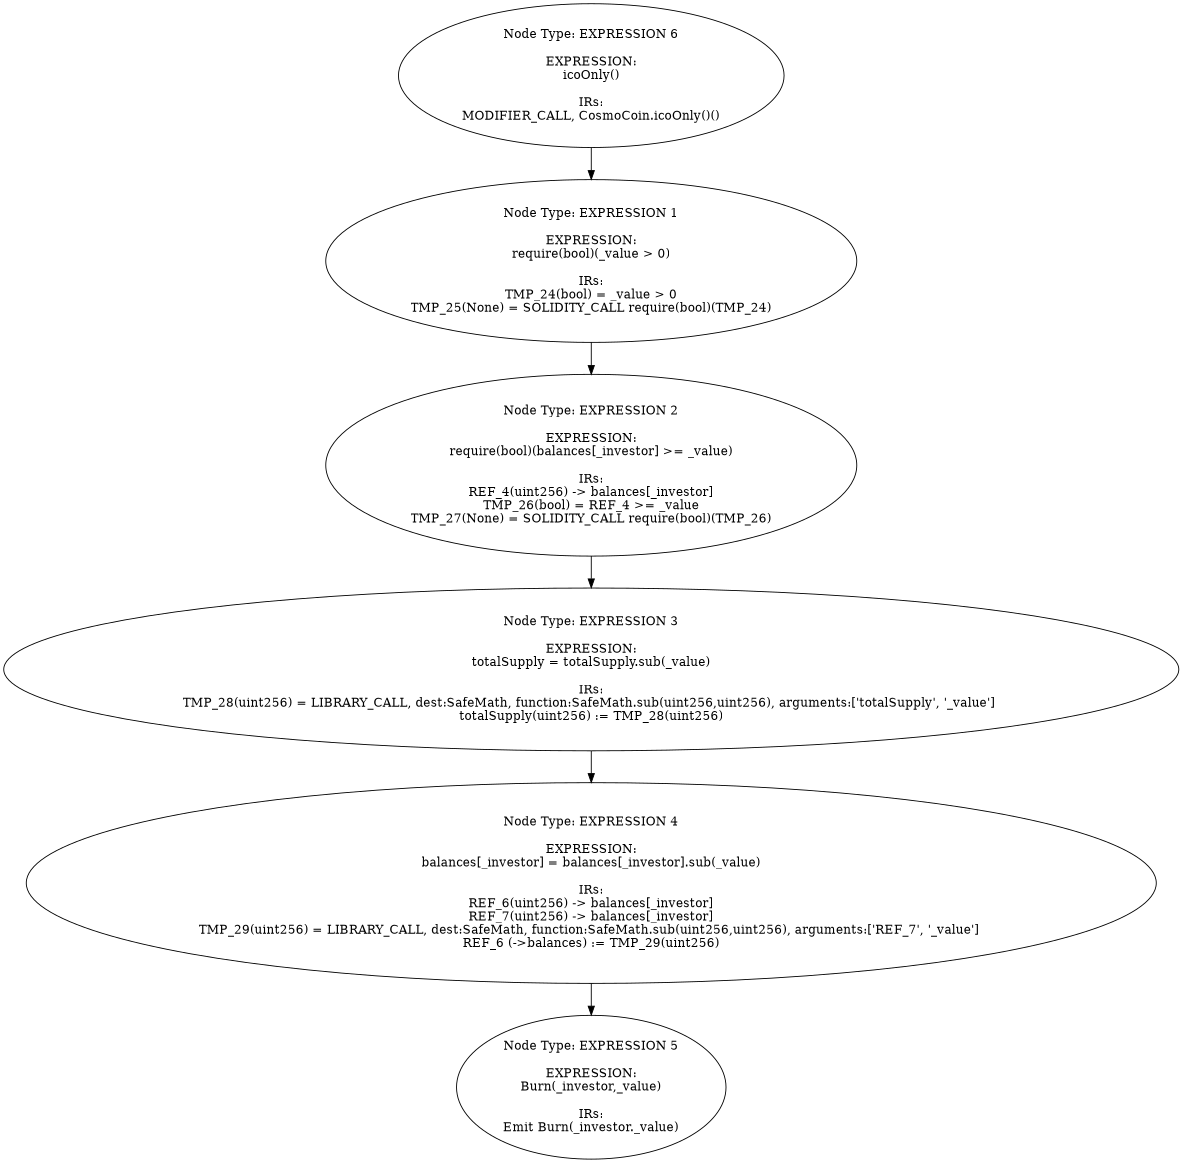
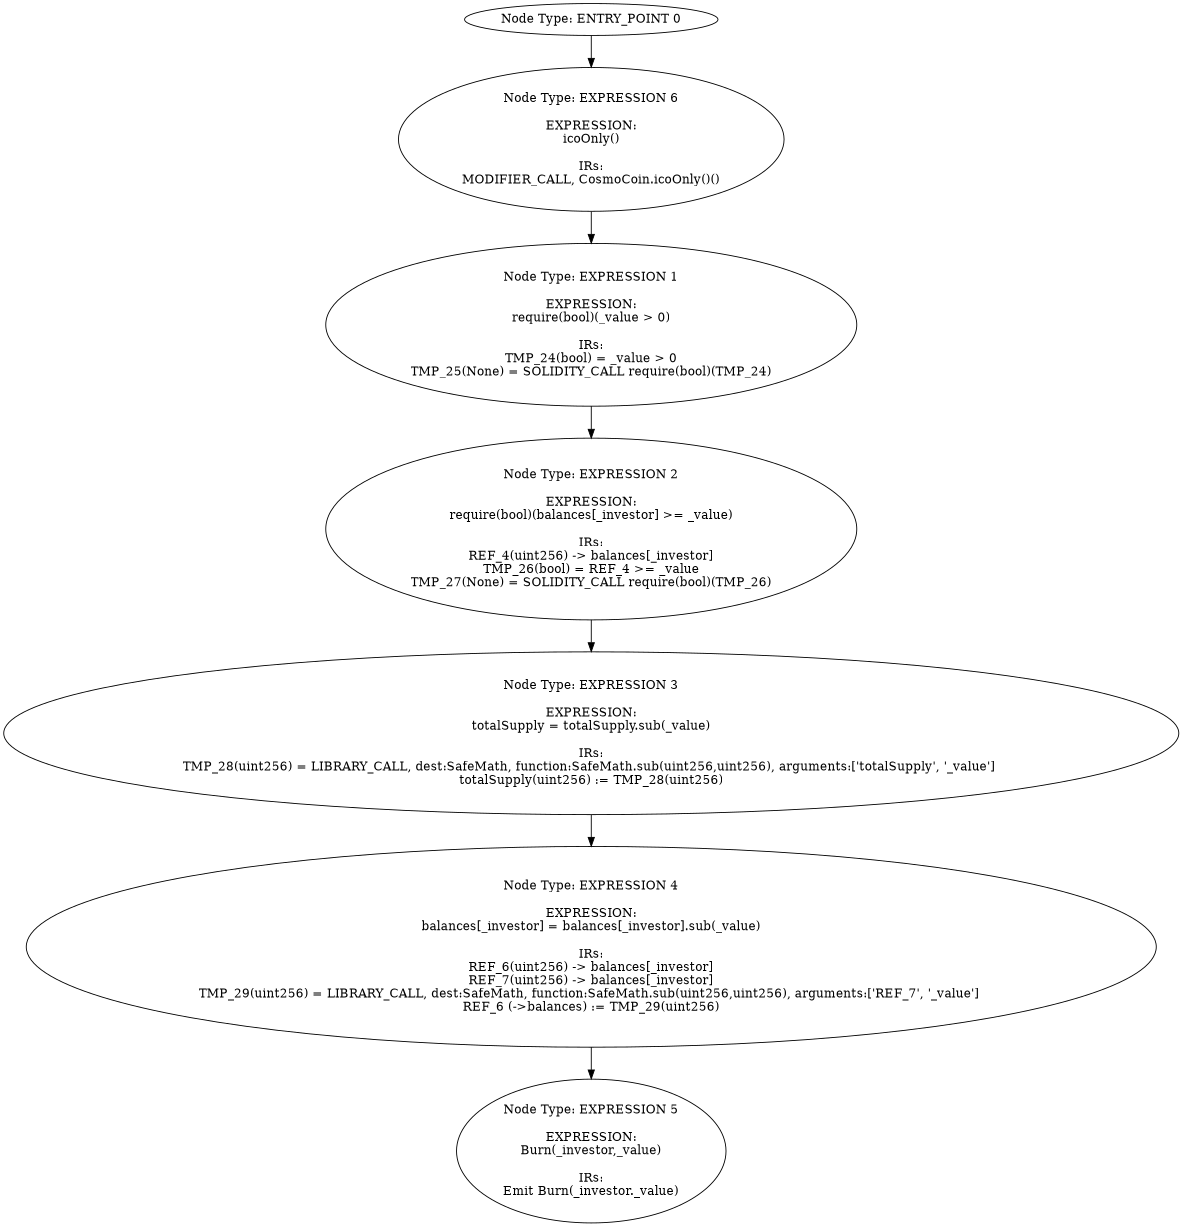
node "Node Type: ENTRY_POINT 0": added
